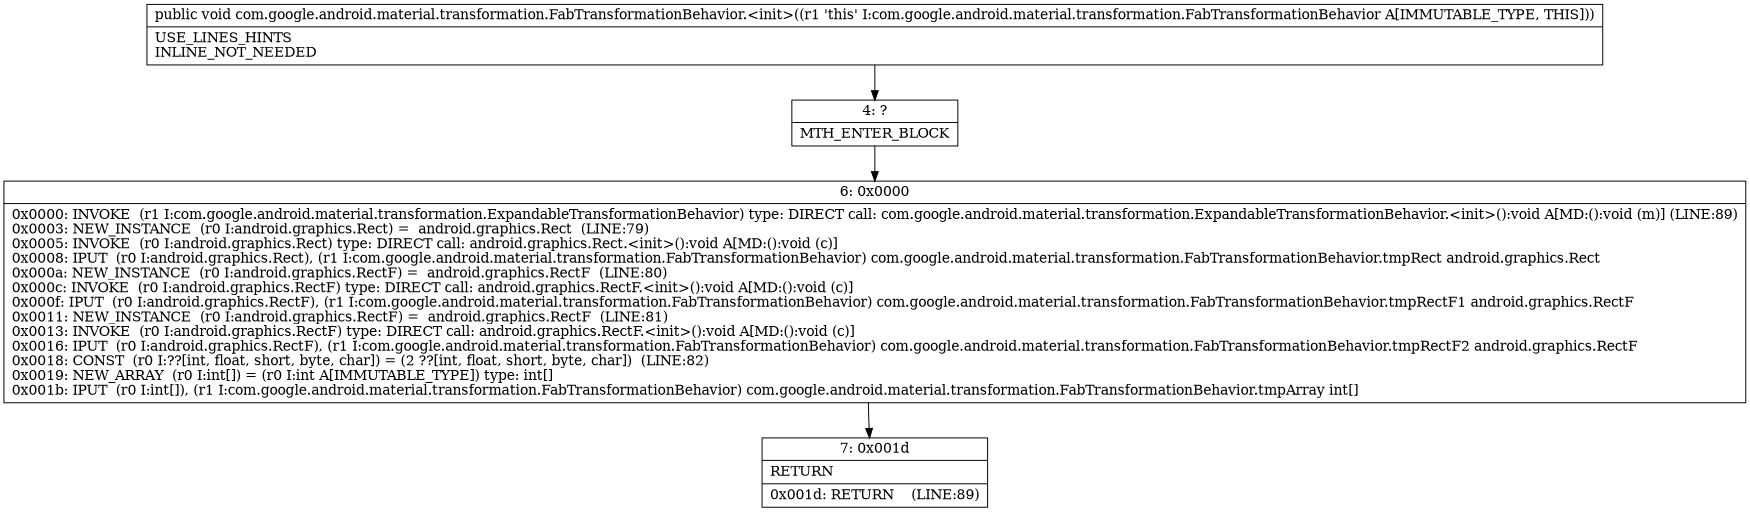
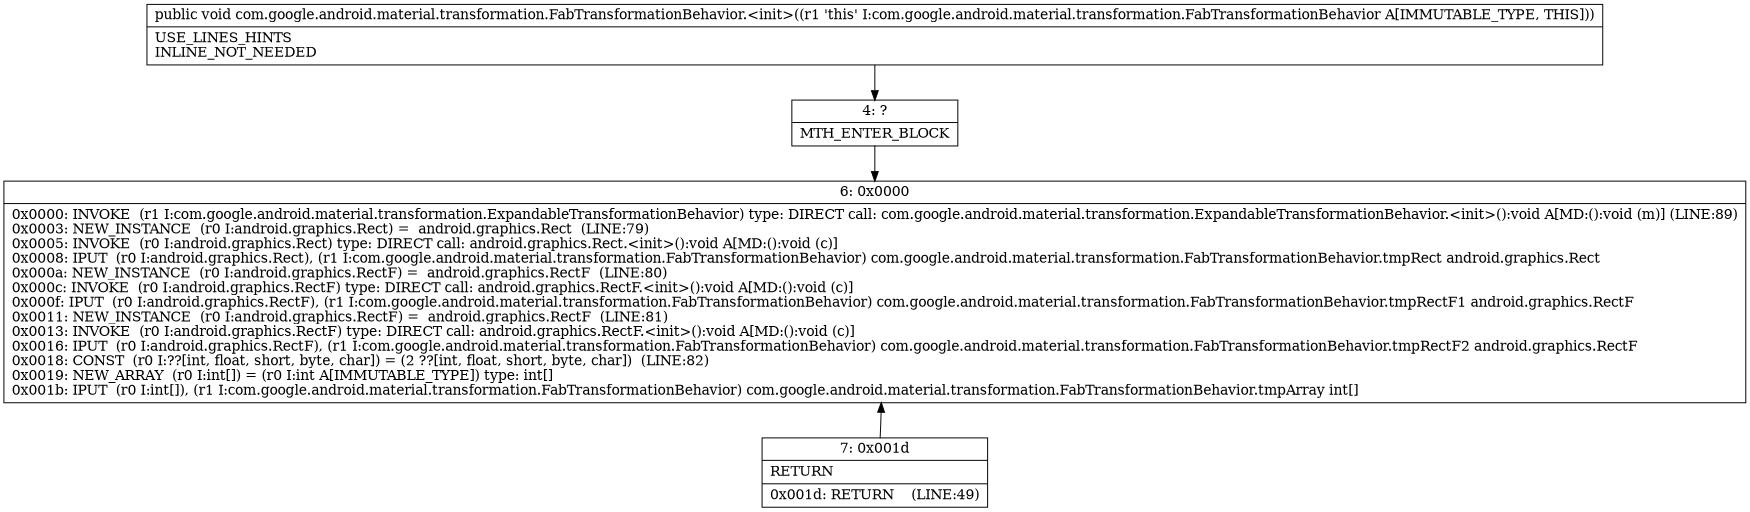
edge "6: 0x0000" -> "7: 0x001d": reversed
node "7: 0x001d": text "0x001d: RETURN    (LINE:89)" -> "0x001d: RETURN    (LINE:49)"
